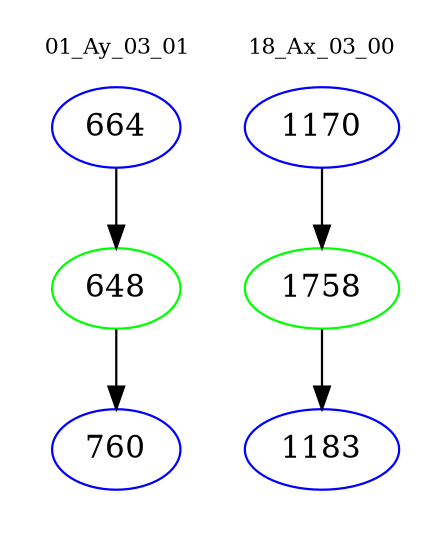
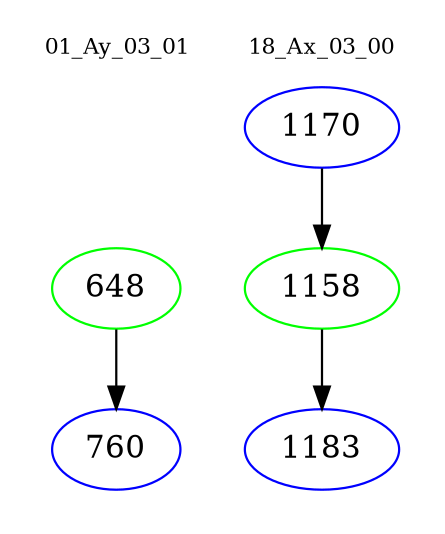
node "664": removed
node "1758": label "1758" -> "1158"
